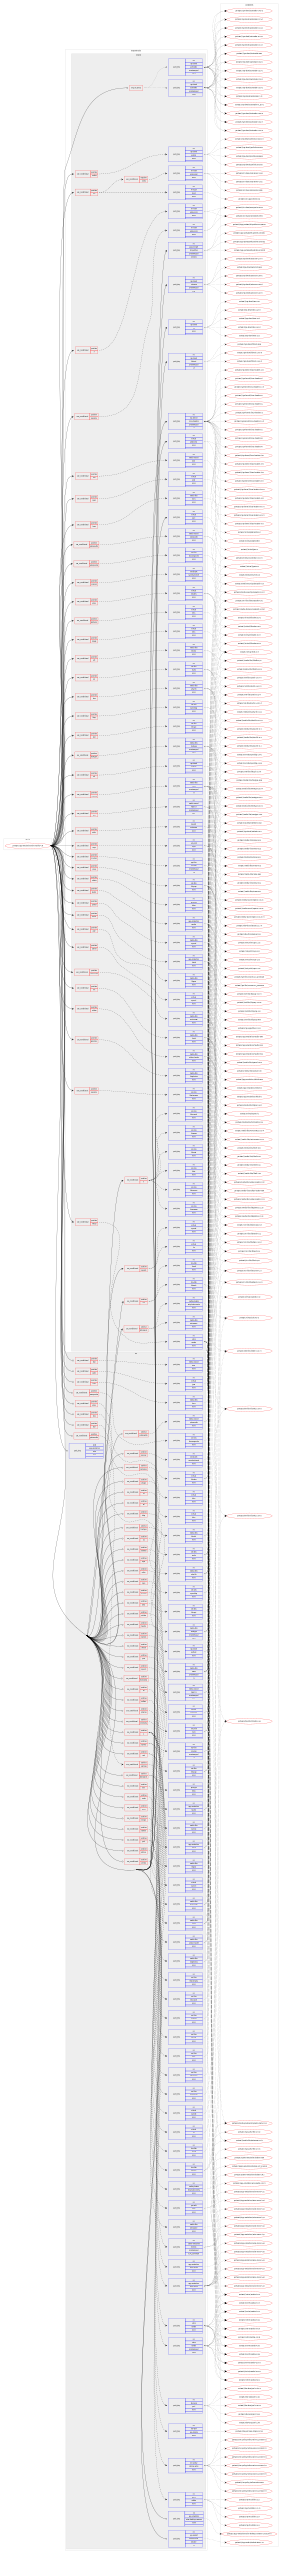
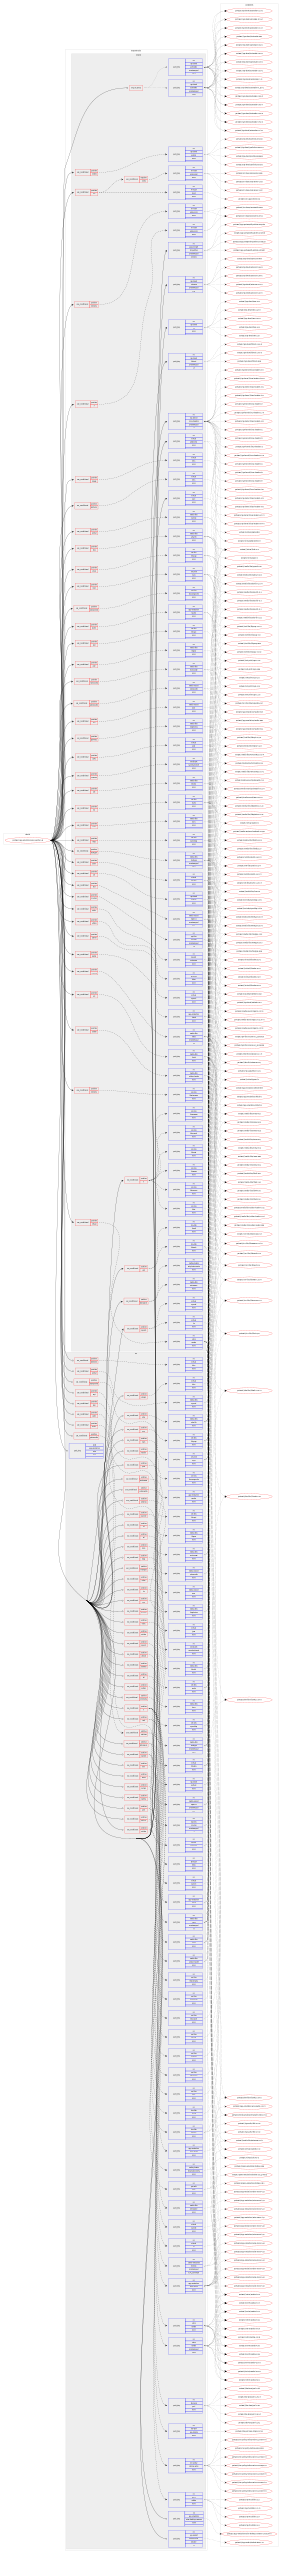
node "portage://net-print/cups-9999": added
